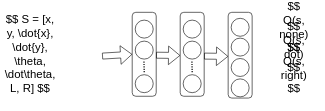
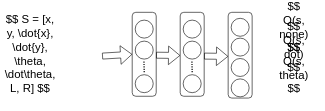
node "$$ Q(s, right) $$": label "$$ Q(s, right) $$" -> "$$ Q(s, theta) $$"
